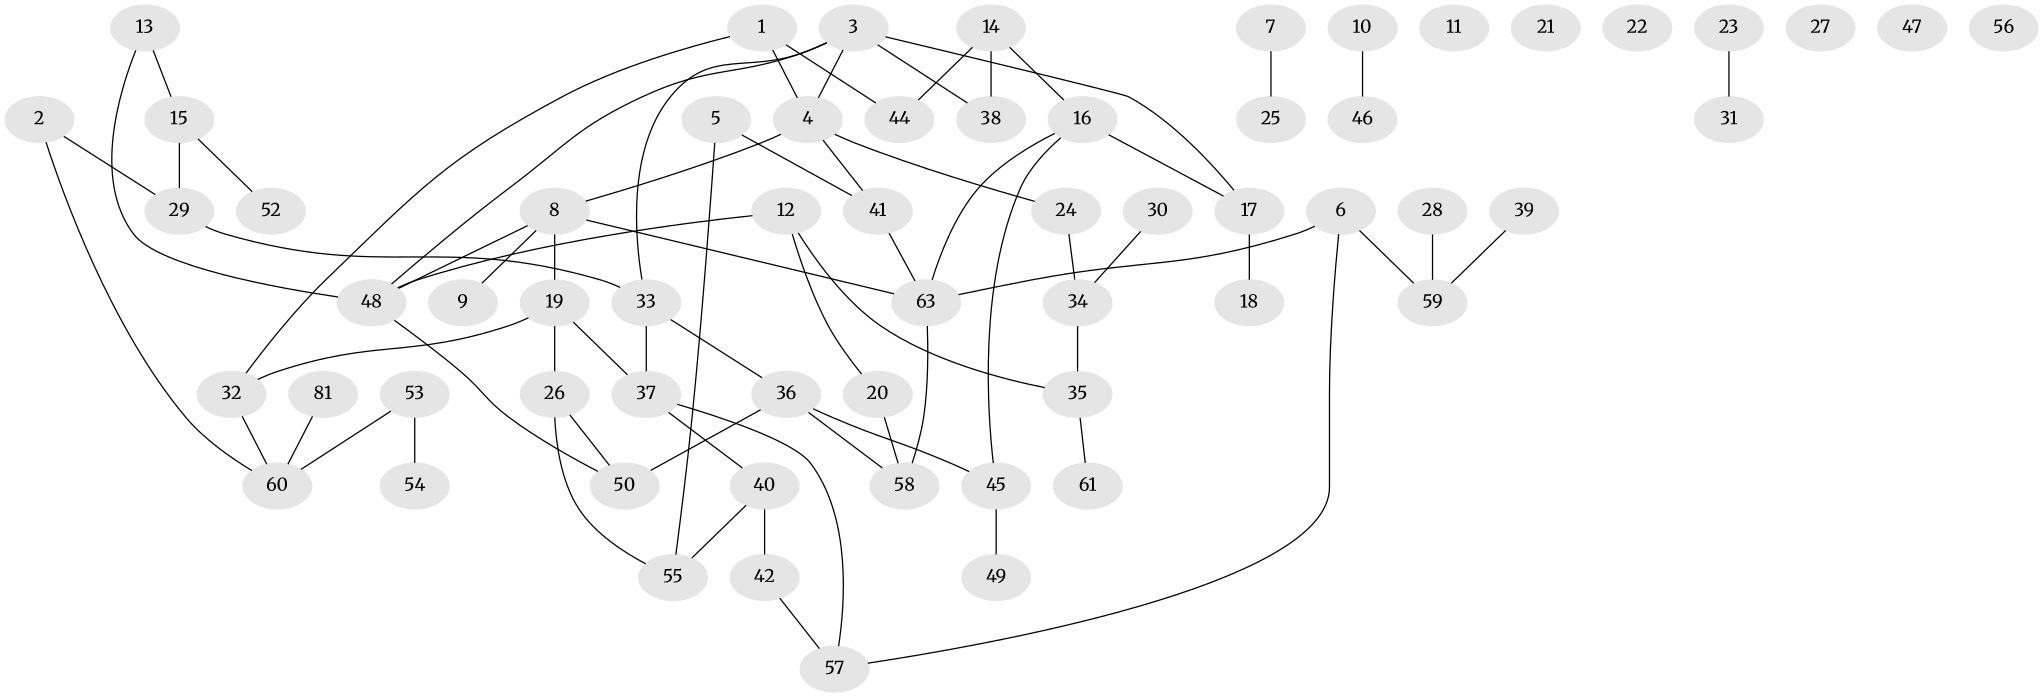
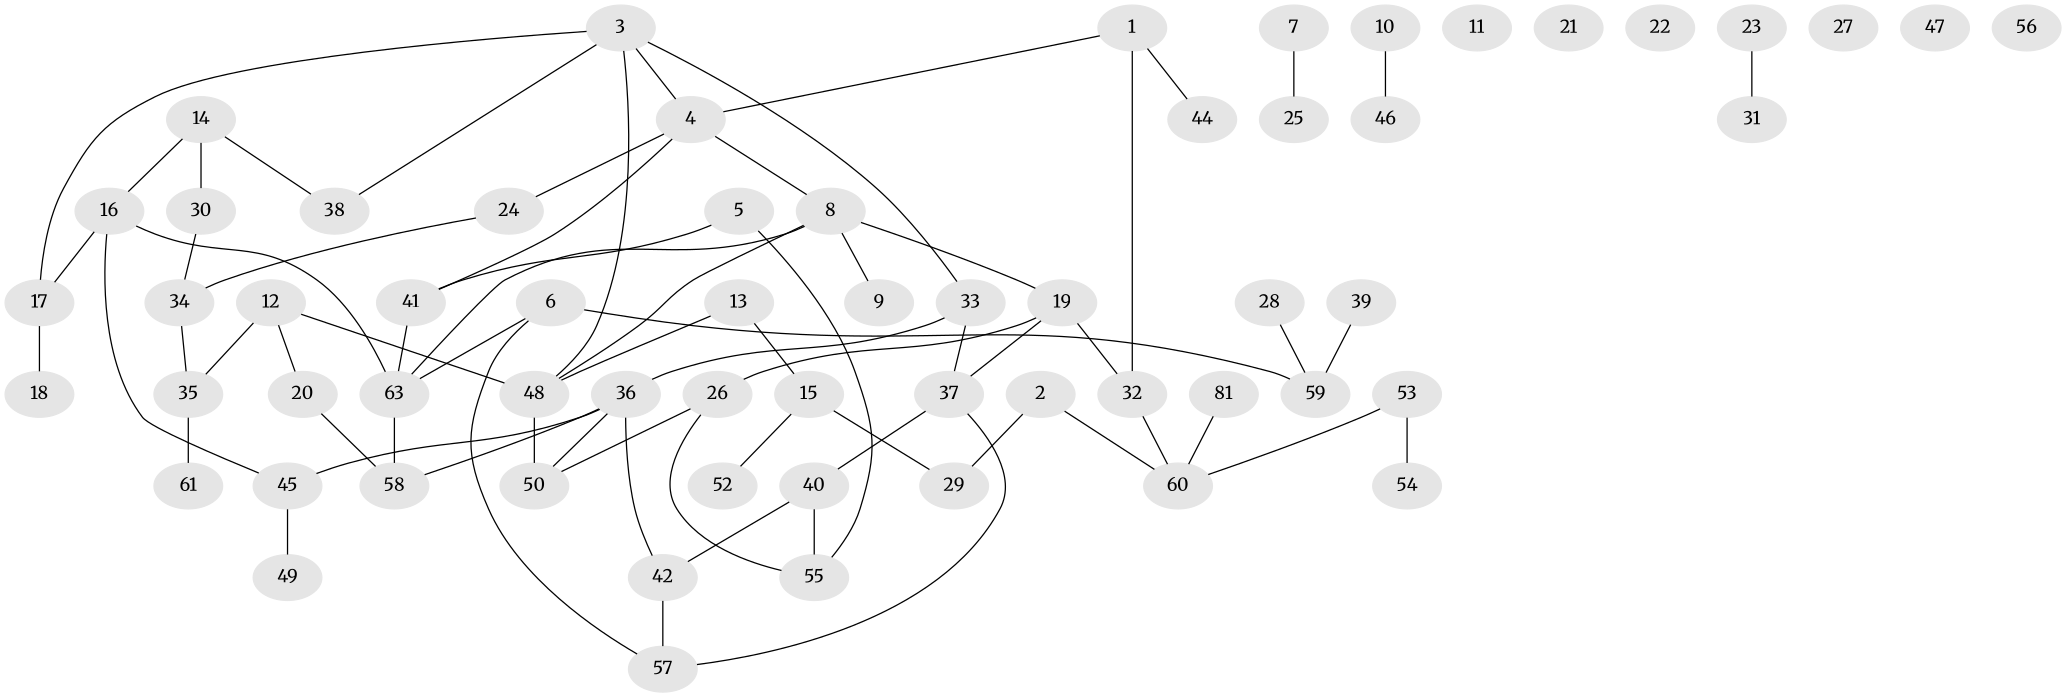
edge "14" -- "44": now "14" -- "30"
edge "29" -- "33": removed
edge "36" -- "42": added
